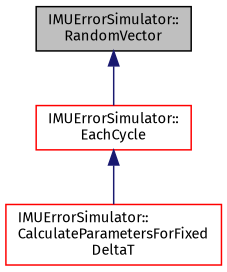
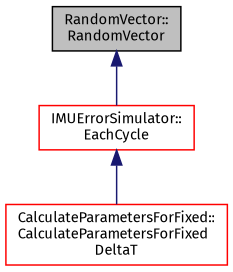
node "IMUErrorSimulator:: RandomVector": label "IMUErrorSimulator:: RandomVector" -> "RandomVector:: RandomVector"
node "IMUErrorSimulator:: CalculateParametersForFixed DeltaT": label "IMUErrorSimulator:: CalculateParametersForFixed DeltaT" -> "CalculateParametersForFixed:: CalculateParametersForFixed DeltaT"
